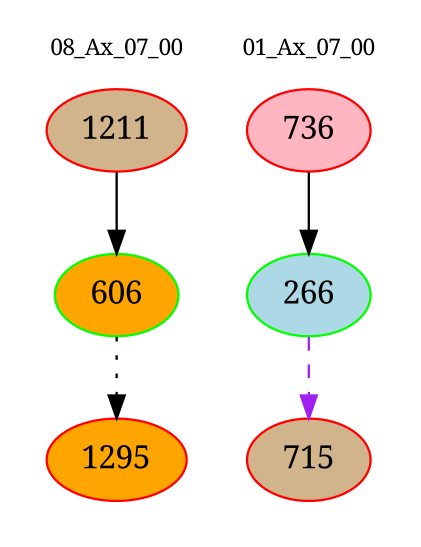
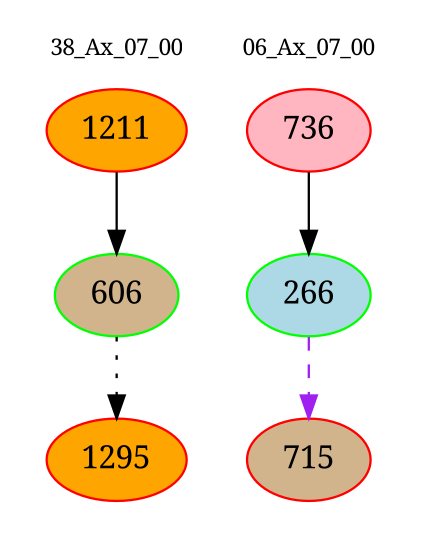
cluster "08_Ax_07_00": label "08_Ax_07_00" -> "38_Ax_07_00"
cluster "01_Ax_07_00": label "01_Ax_07_00" -> "06_Ax_07_00"
node "1211": fillcolor tan -> orange
node "606": fillcolor orange -> tan
